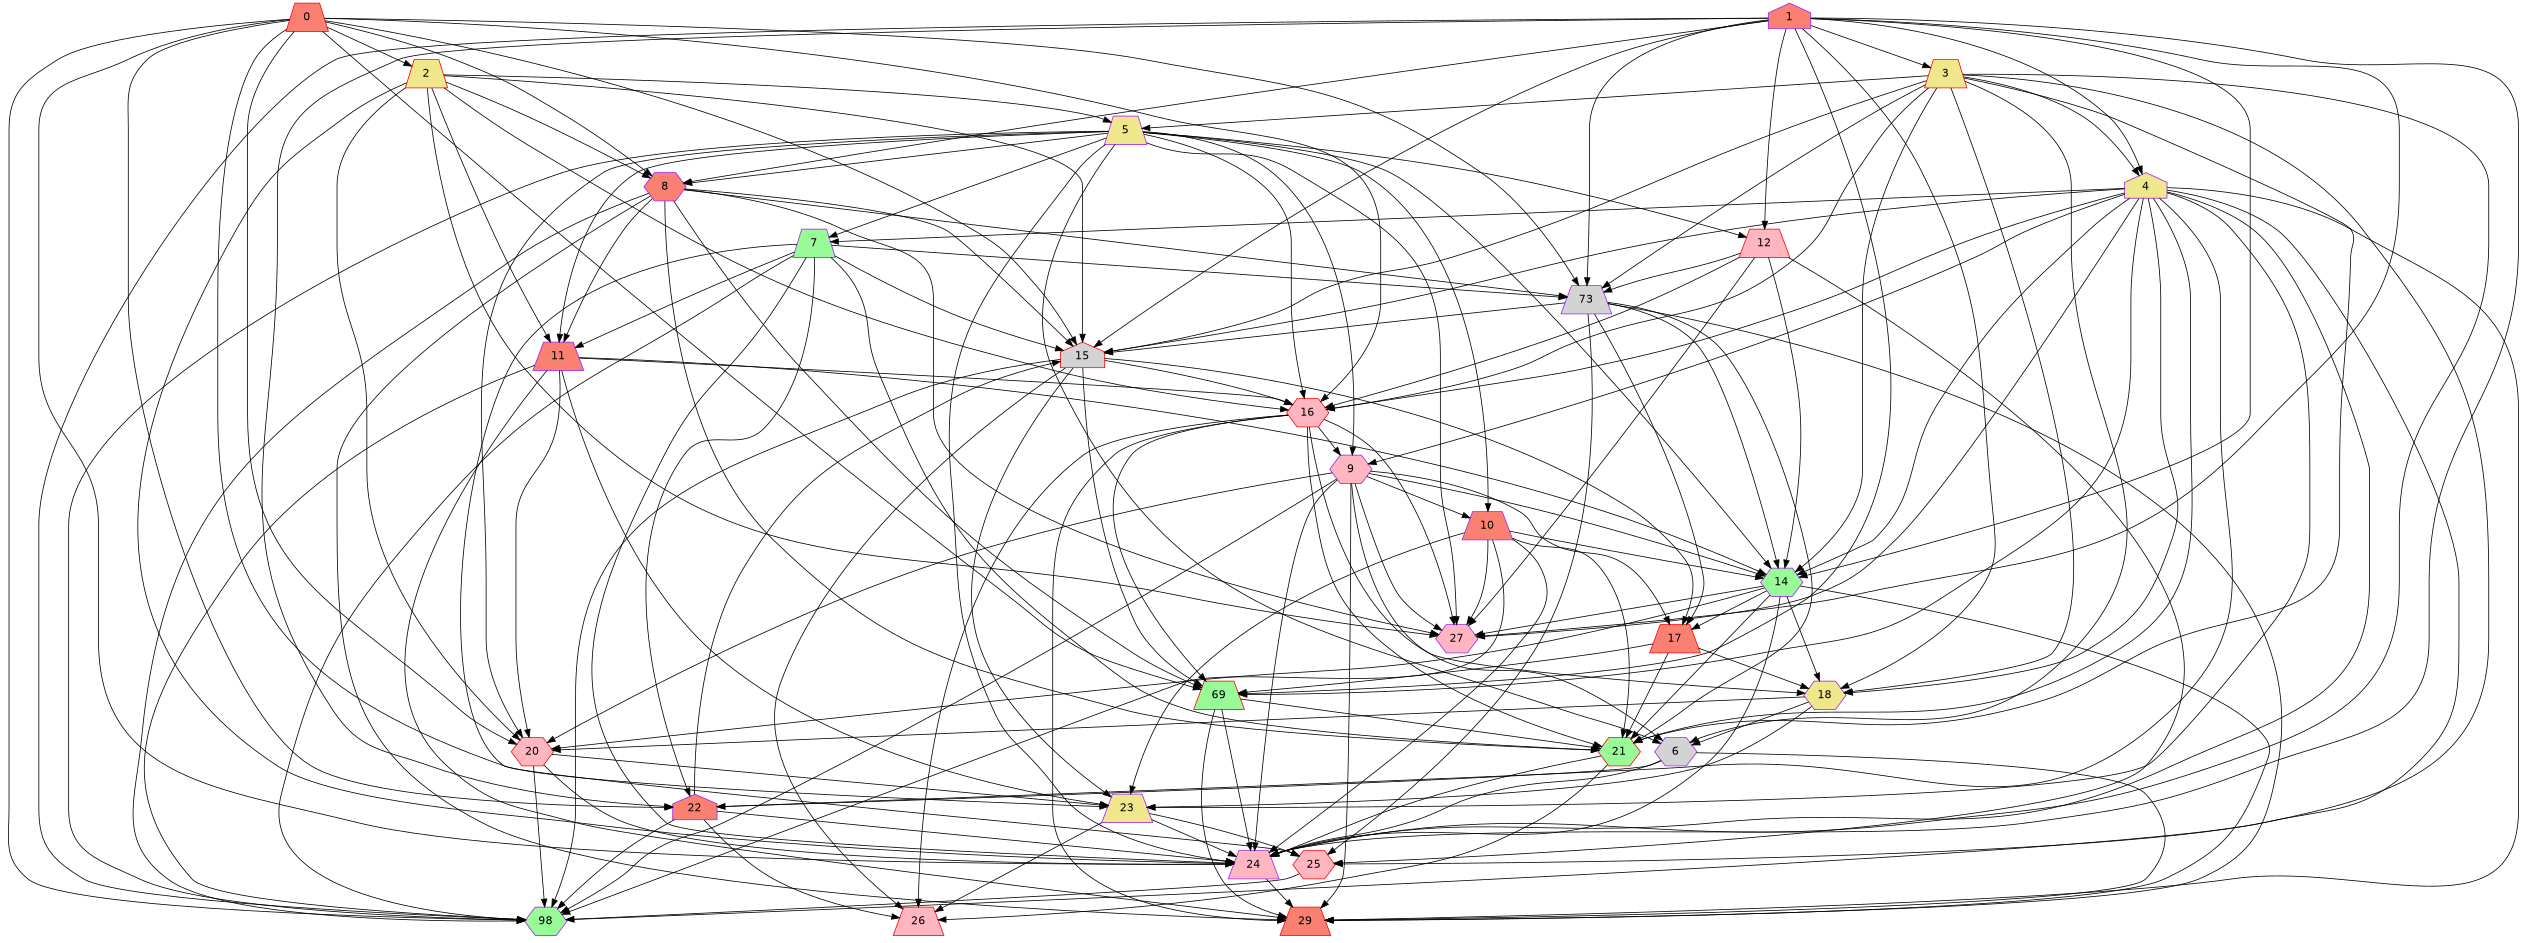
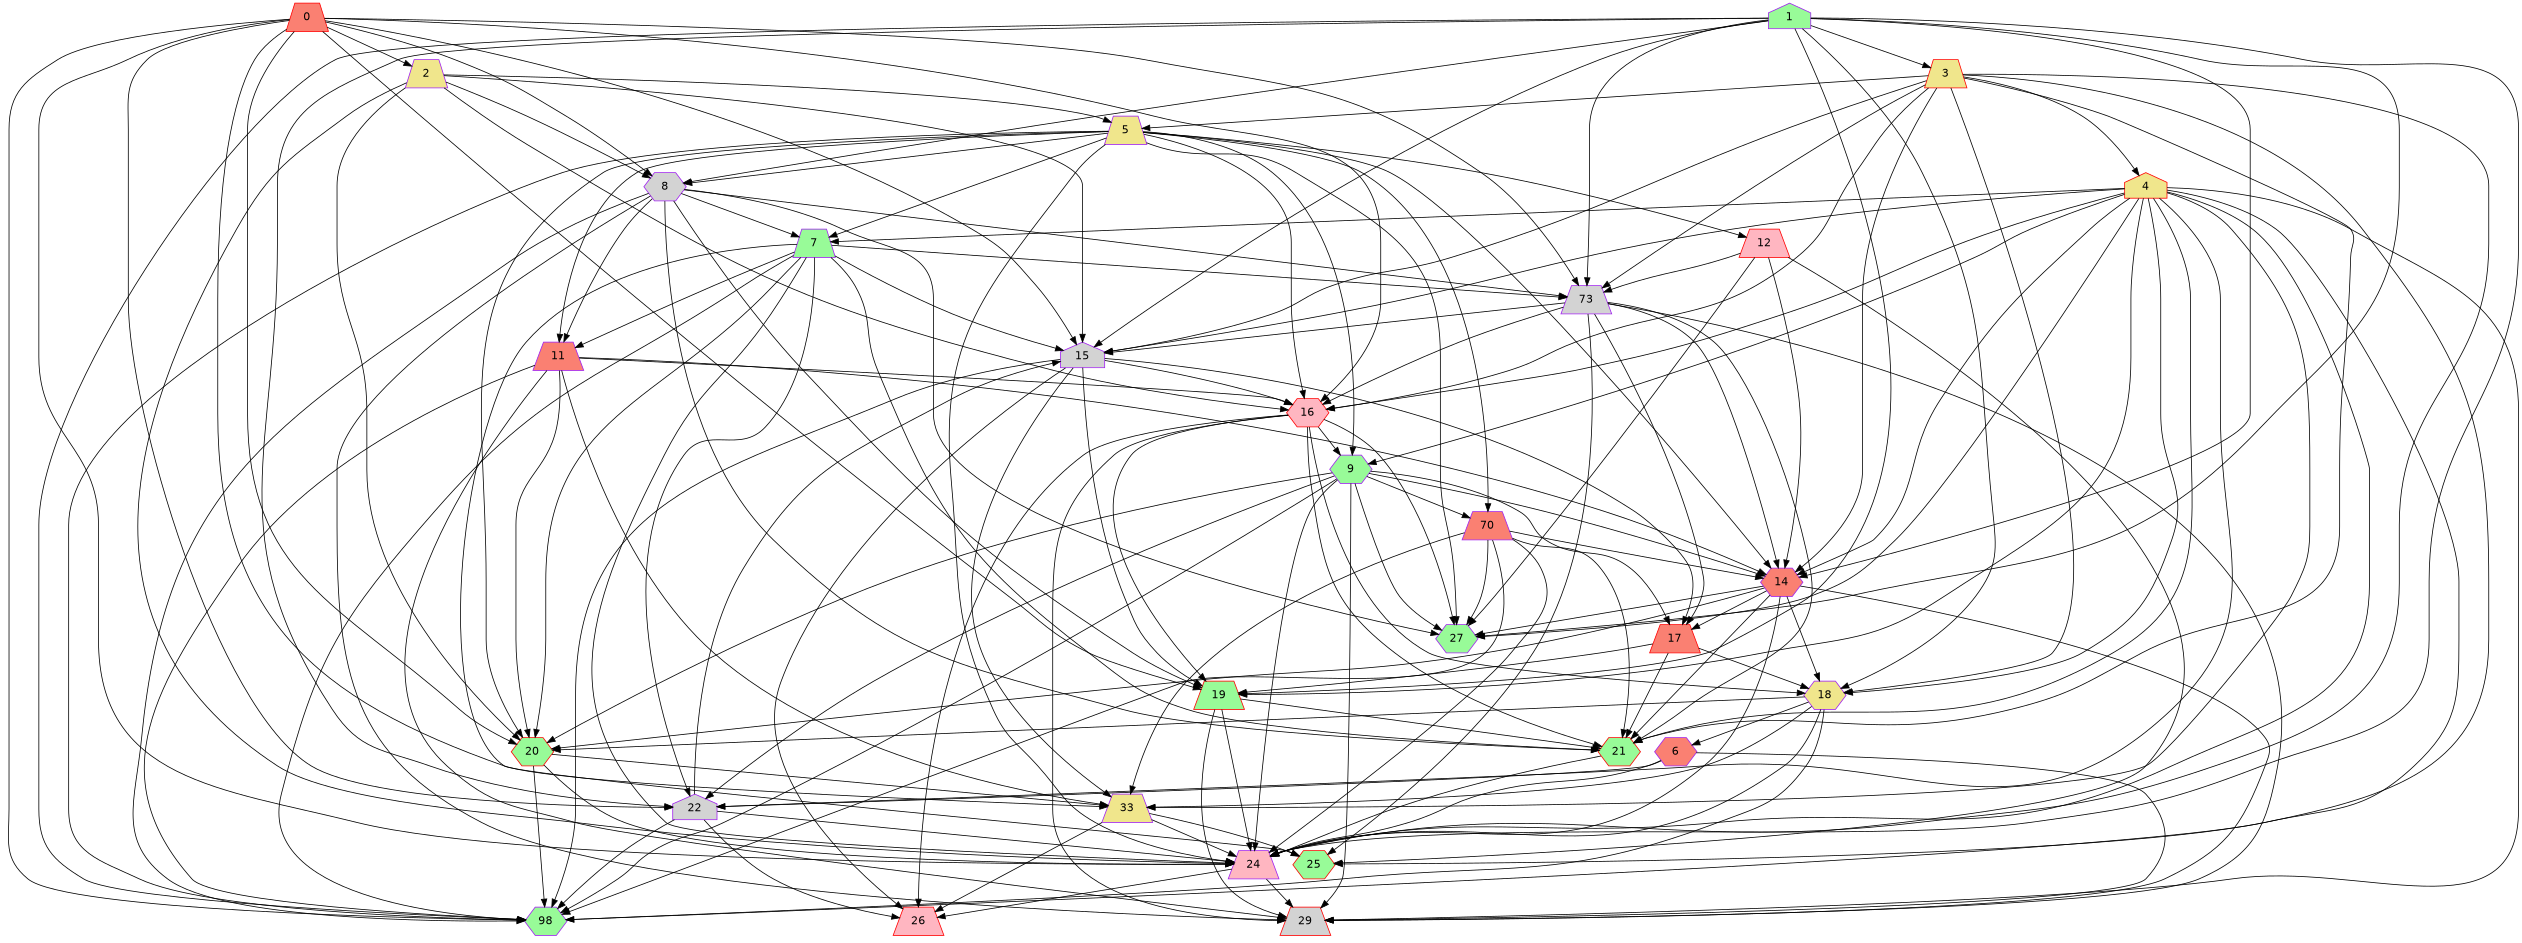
node "1": fillcolor salmon -> palegreen
edge "1" -> "4": removed
node "2": color red -> purple
edge "1" -> "12": removed
node "8": fillcolor salmon -> lightgrey
node "4": color purple -> red
edge "2" -> "11": removed
edge "8" -> "15": now "8" -> "7"
edge "12" -> "16": now "73" -> "16"
node "15": color red -> purple
edge "7" -> "20": added
node "9": fillcolor lightpink -> palegreen
node "10": label "10" -> "70"
edge "2" -> "27": removed
edge "3" -> "6": removed
edge "5" -> "6": removed
node "14": fillcolor palegreen -> salmon
edge "9" -> "6": now "9" -> "22"
node "27": fillcolor lightpink -> palegreen
node "69": label "69" -> "19"
node "20": fillcolor lightpink -> palegreen
node "6": fillcolor lightgrey -> salmon
node "22": fillcolor salmon -> lightgrey
node "23": label "23" -> "33"
edge "18" -> "24": added
node "25": fillcolor lightpink -> palegreen
edge "21" -> "26": now "24" -> "26"
edge "25" -> "98": now "18" -> "98"
node "29": fillcolor salmon -> lightgrey
